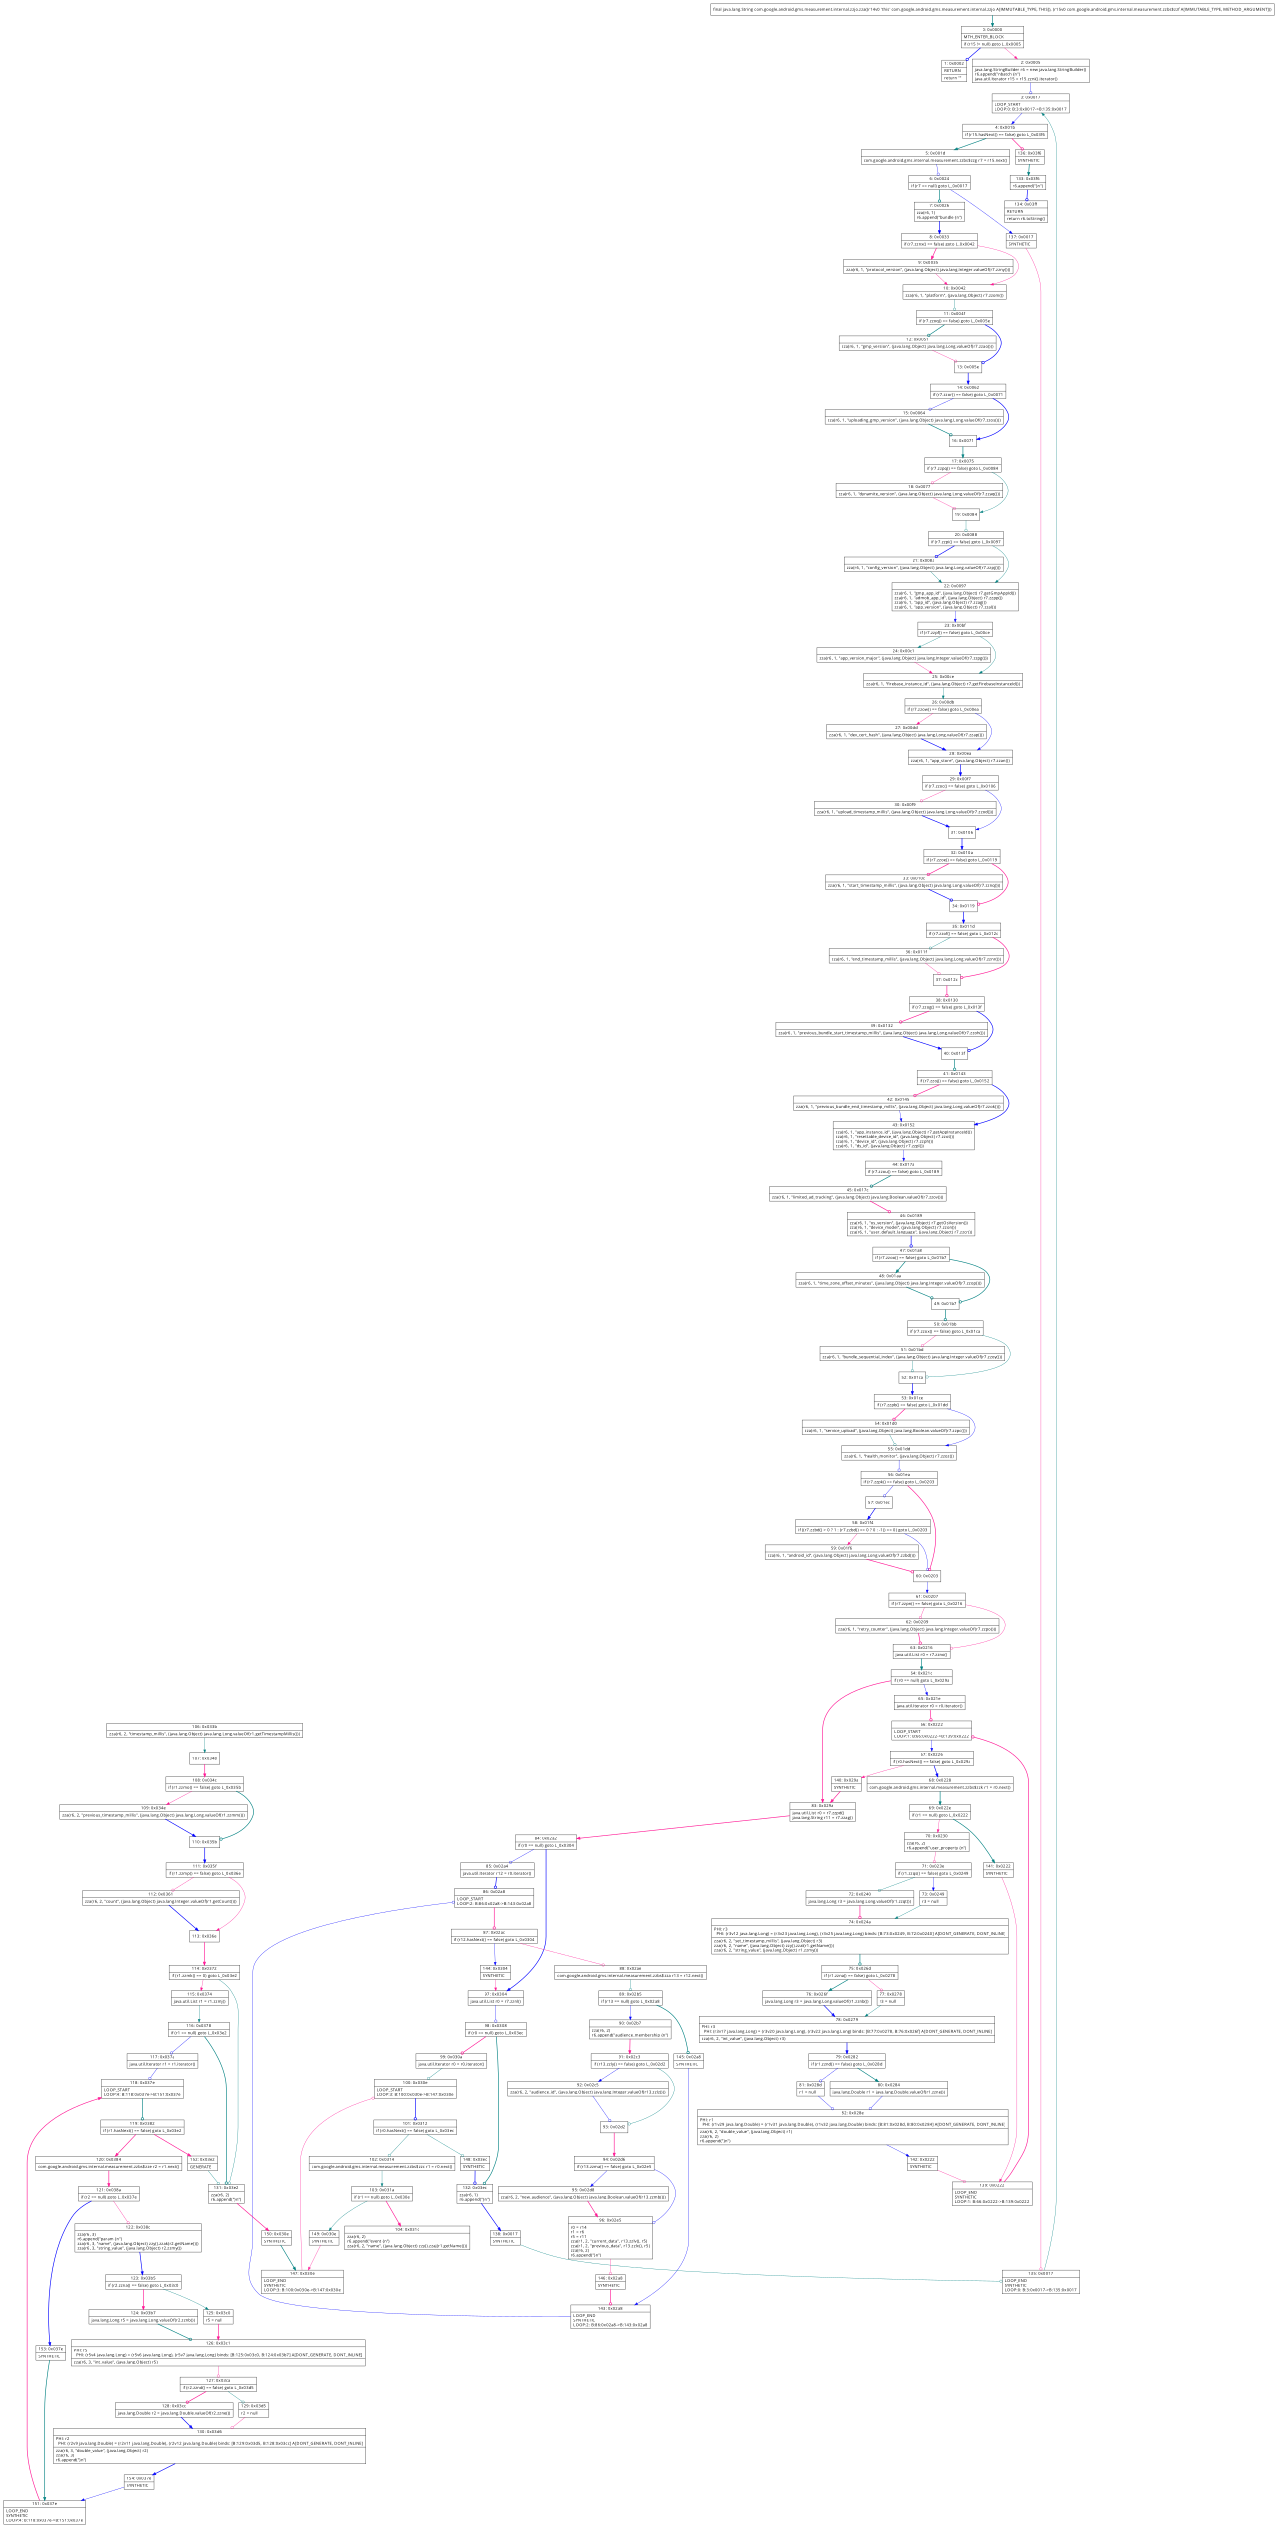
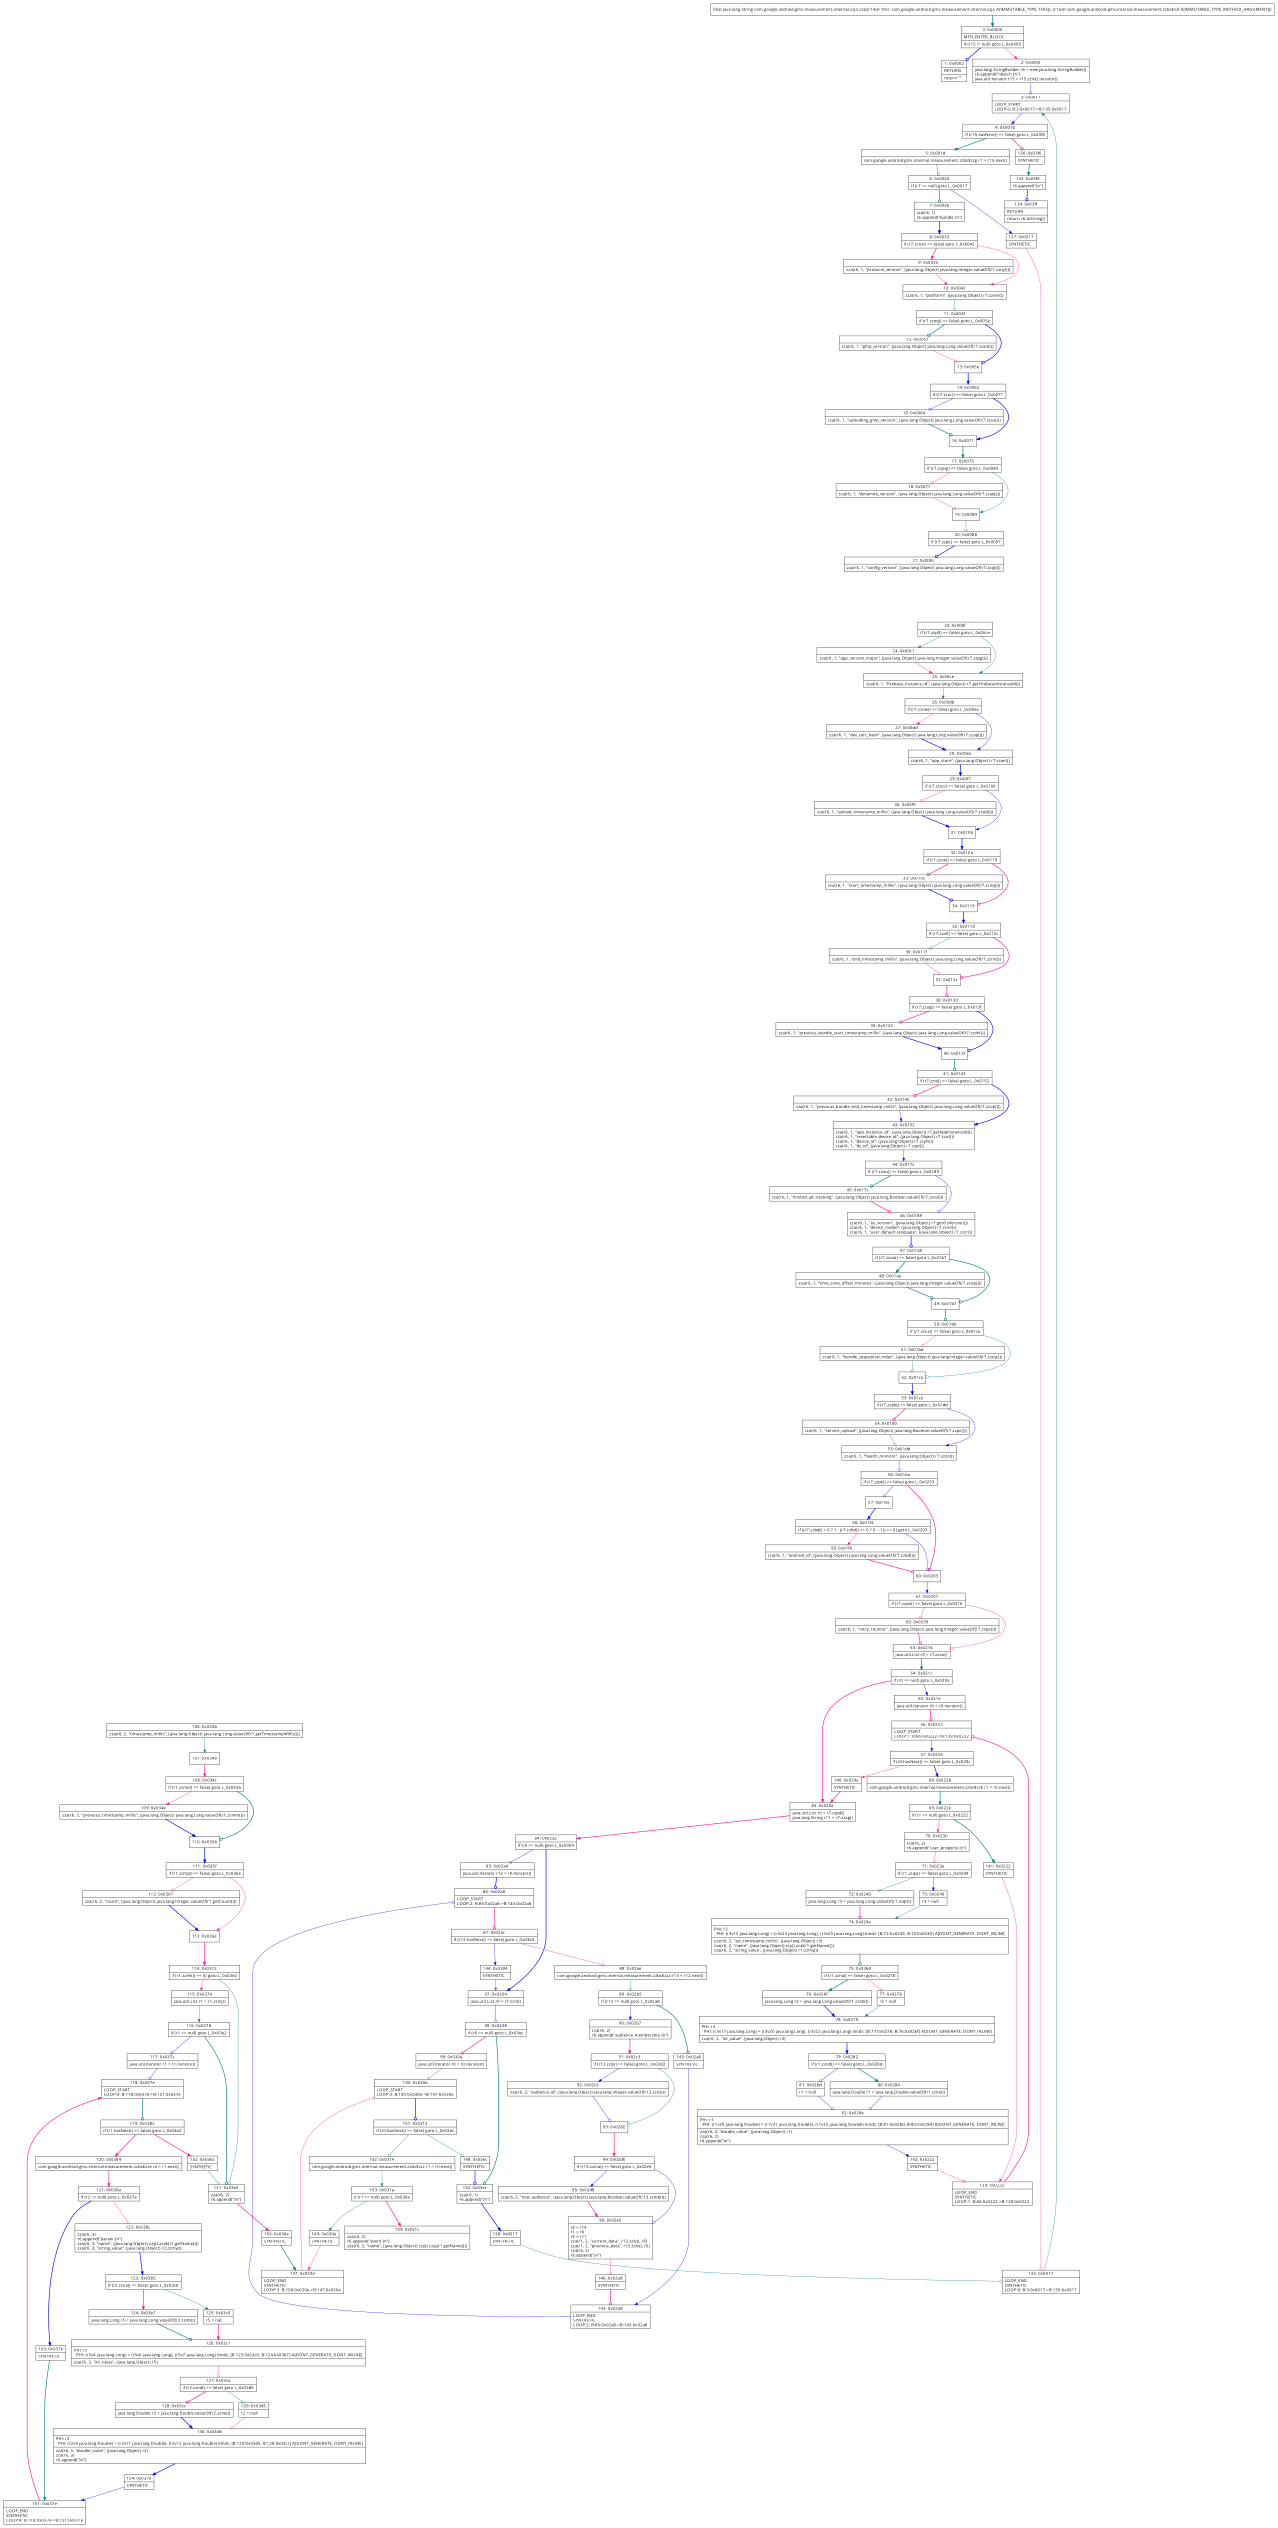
node "22: 0x0097": removed
edge "44: 0x017a" -> "46: 0x0189": added
node "152: 0x03e2": text "GENERATE" -> "SYNTHETIC"
